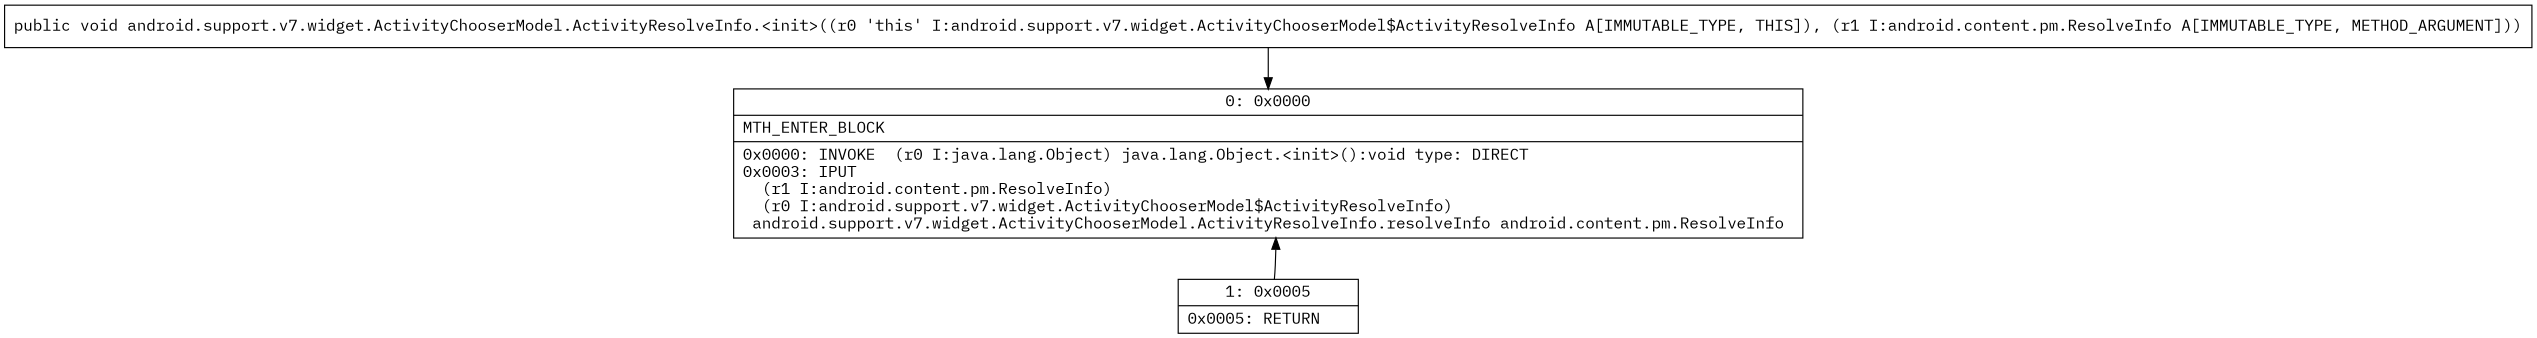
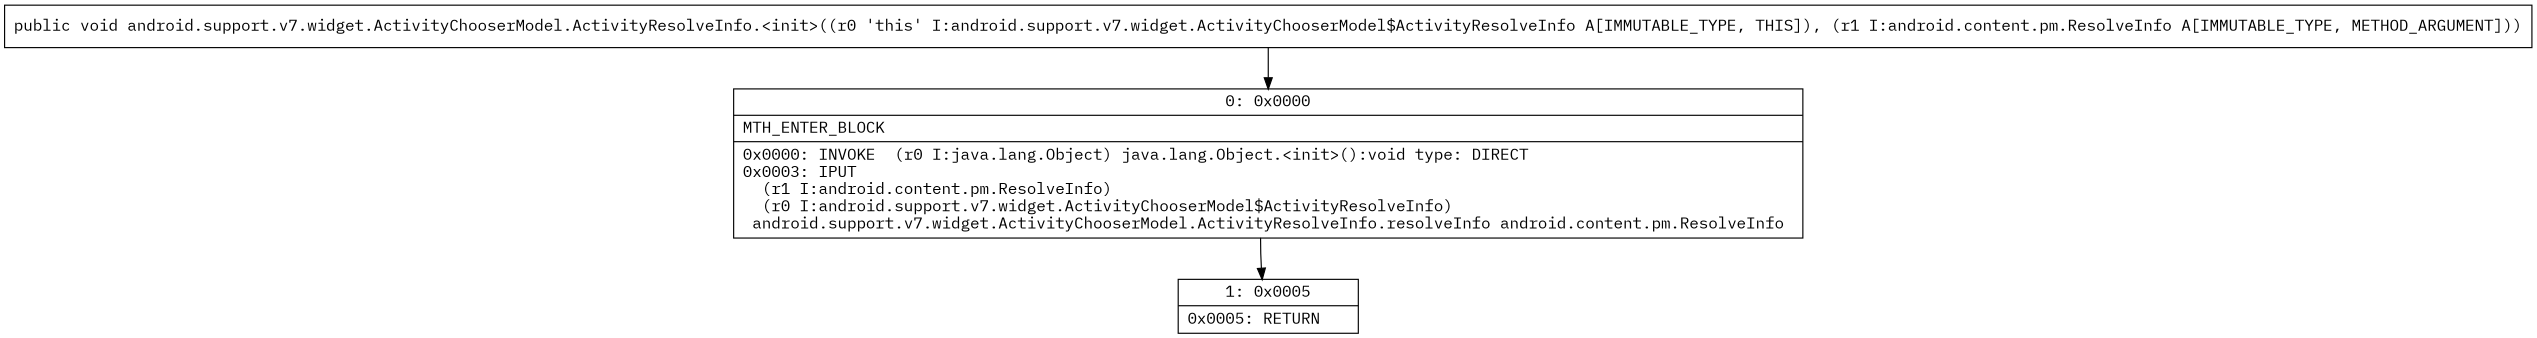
edge "1: 0x0005" -> "0: 0x0000": reversed
